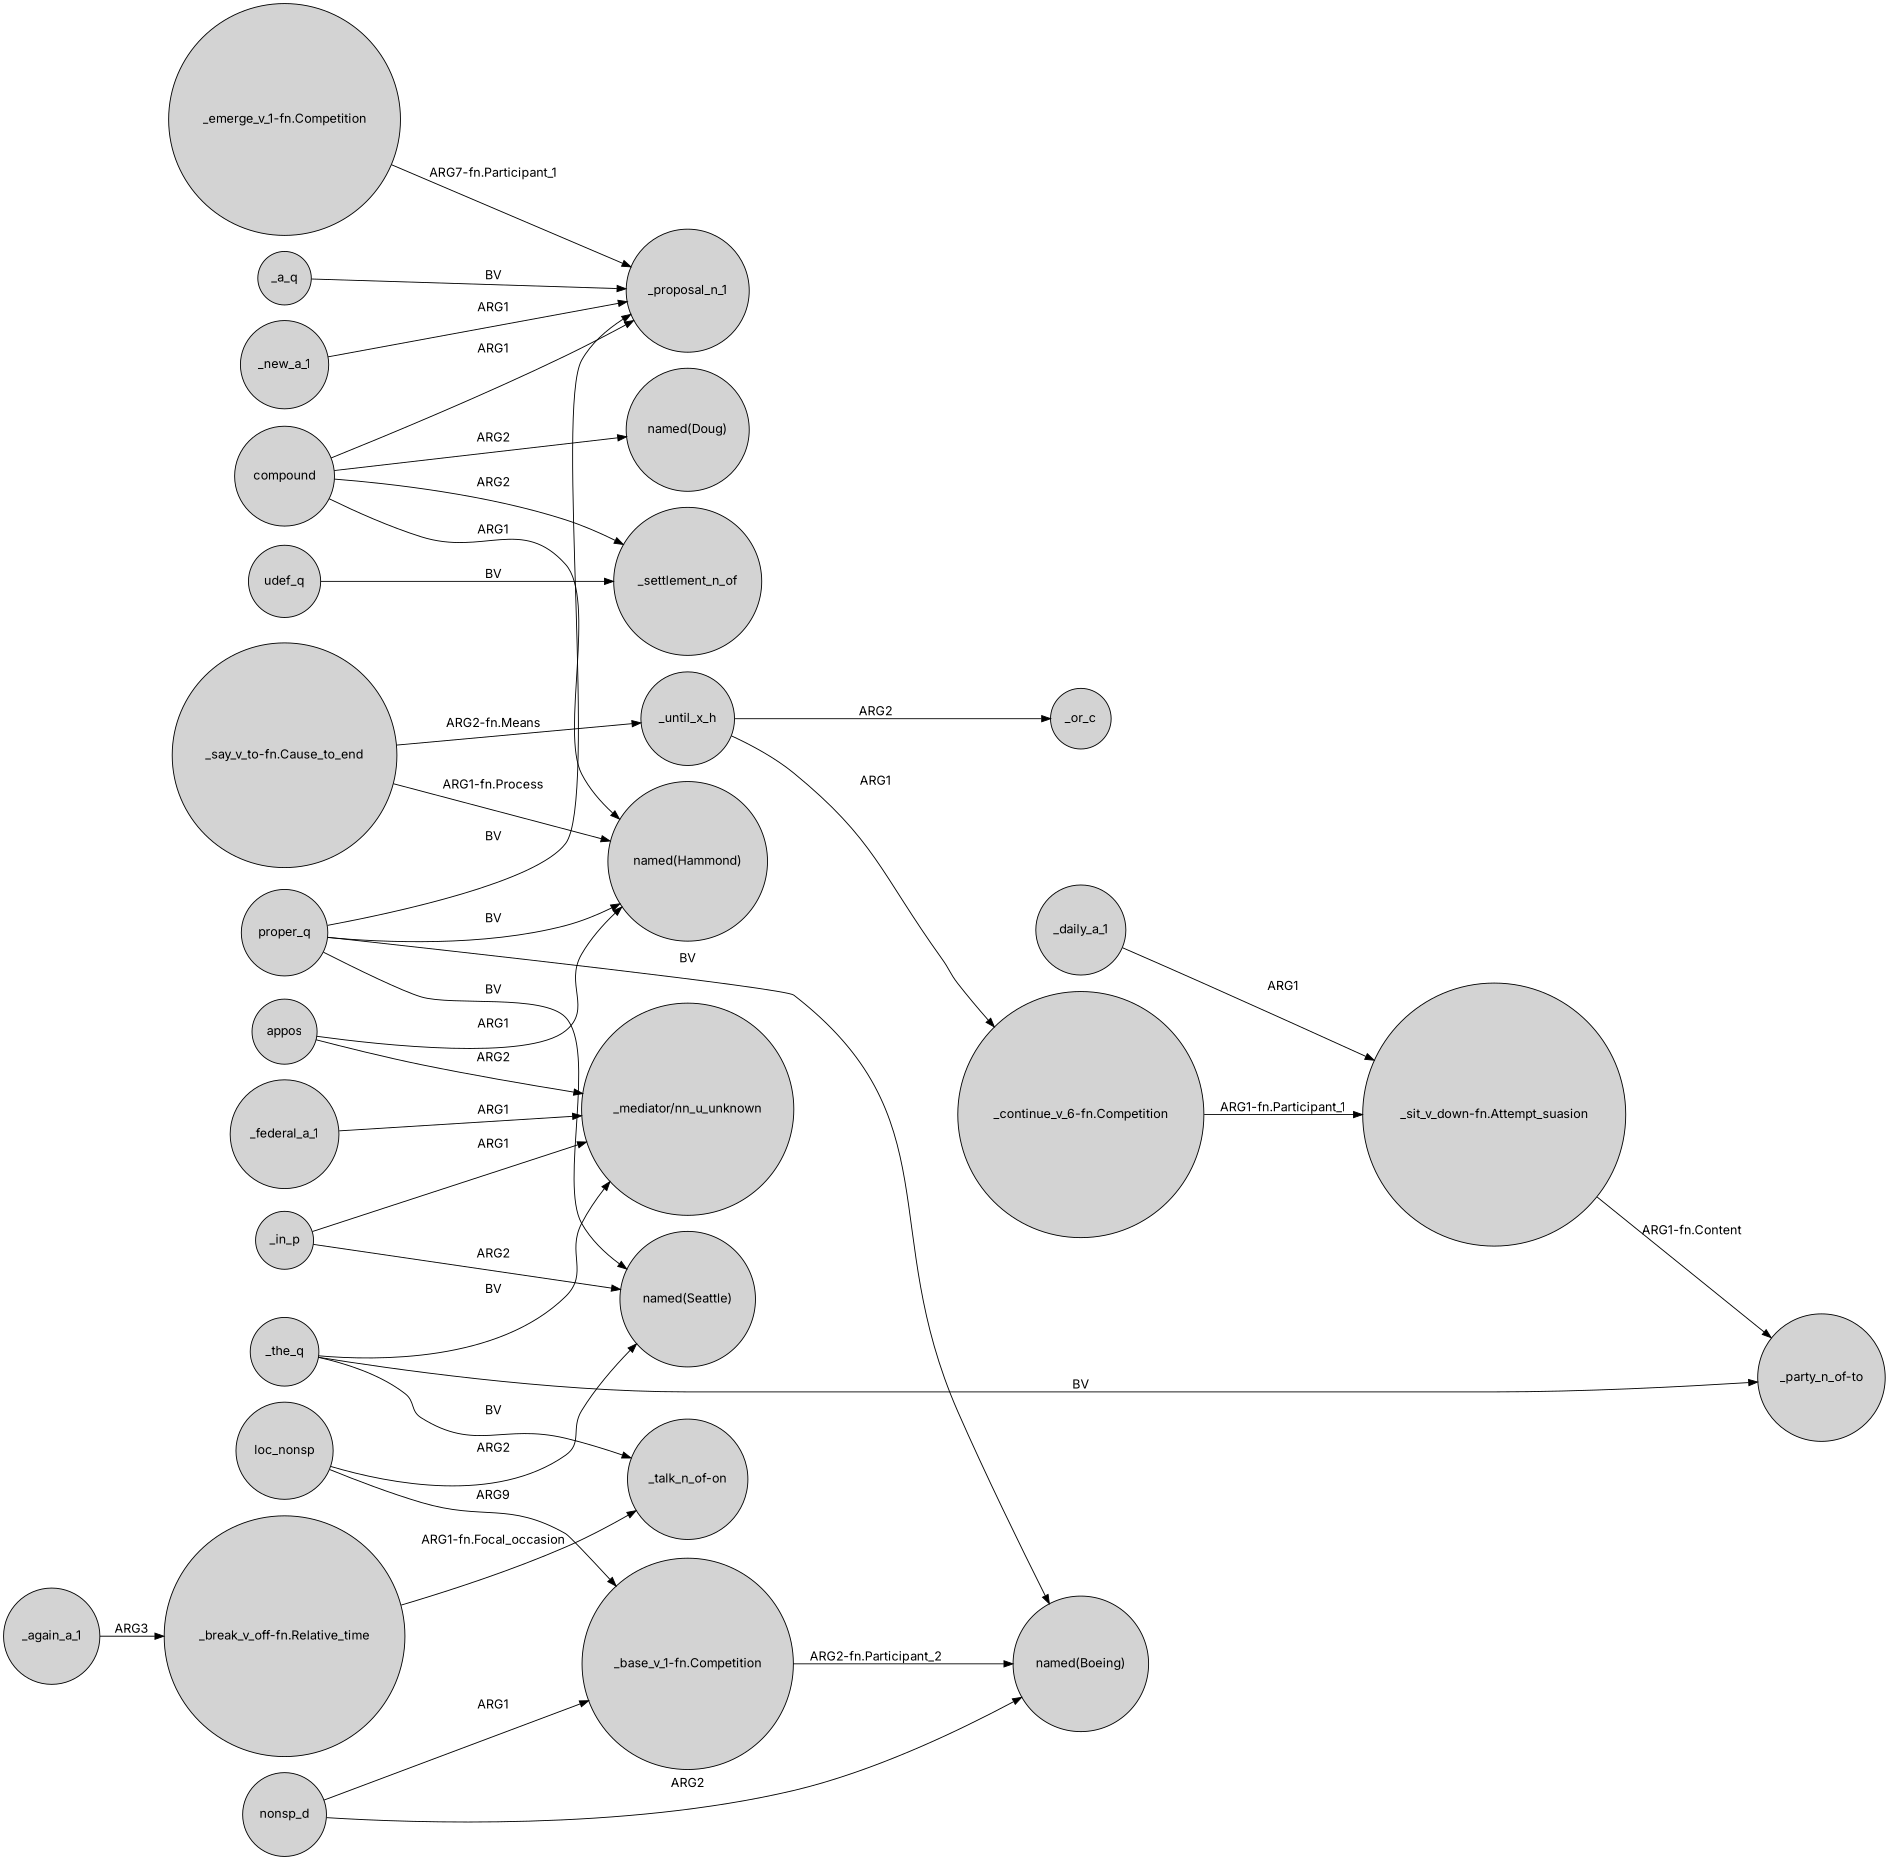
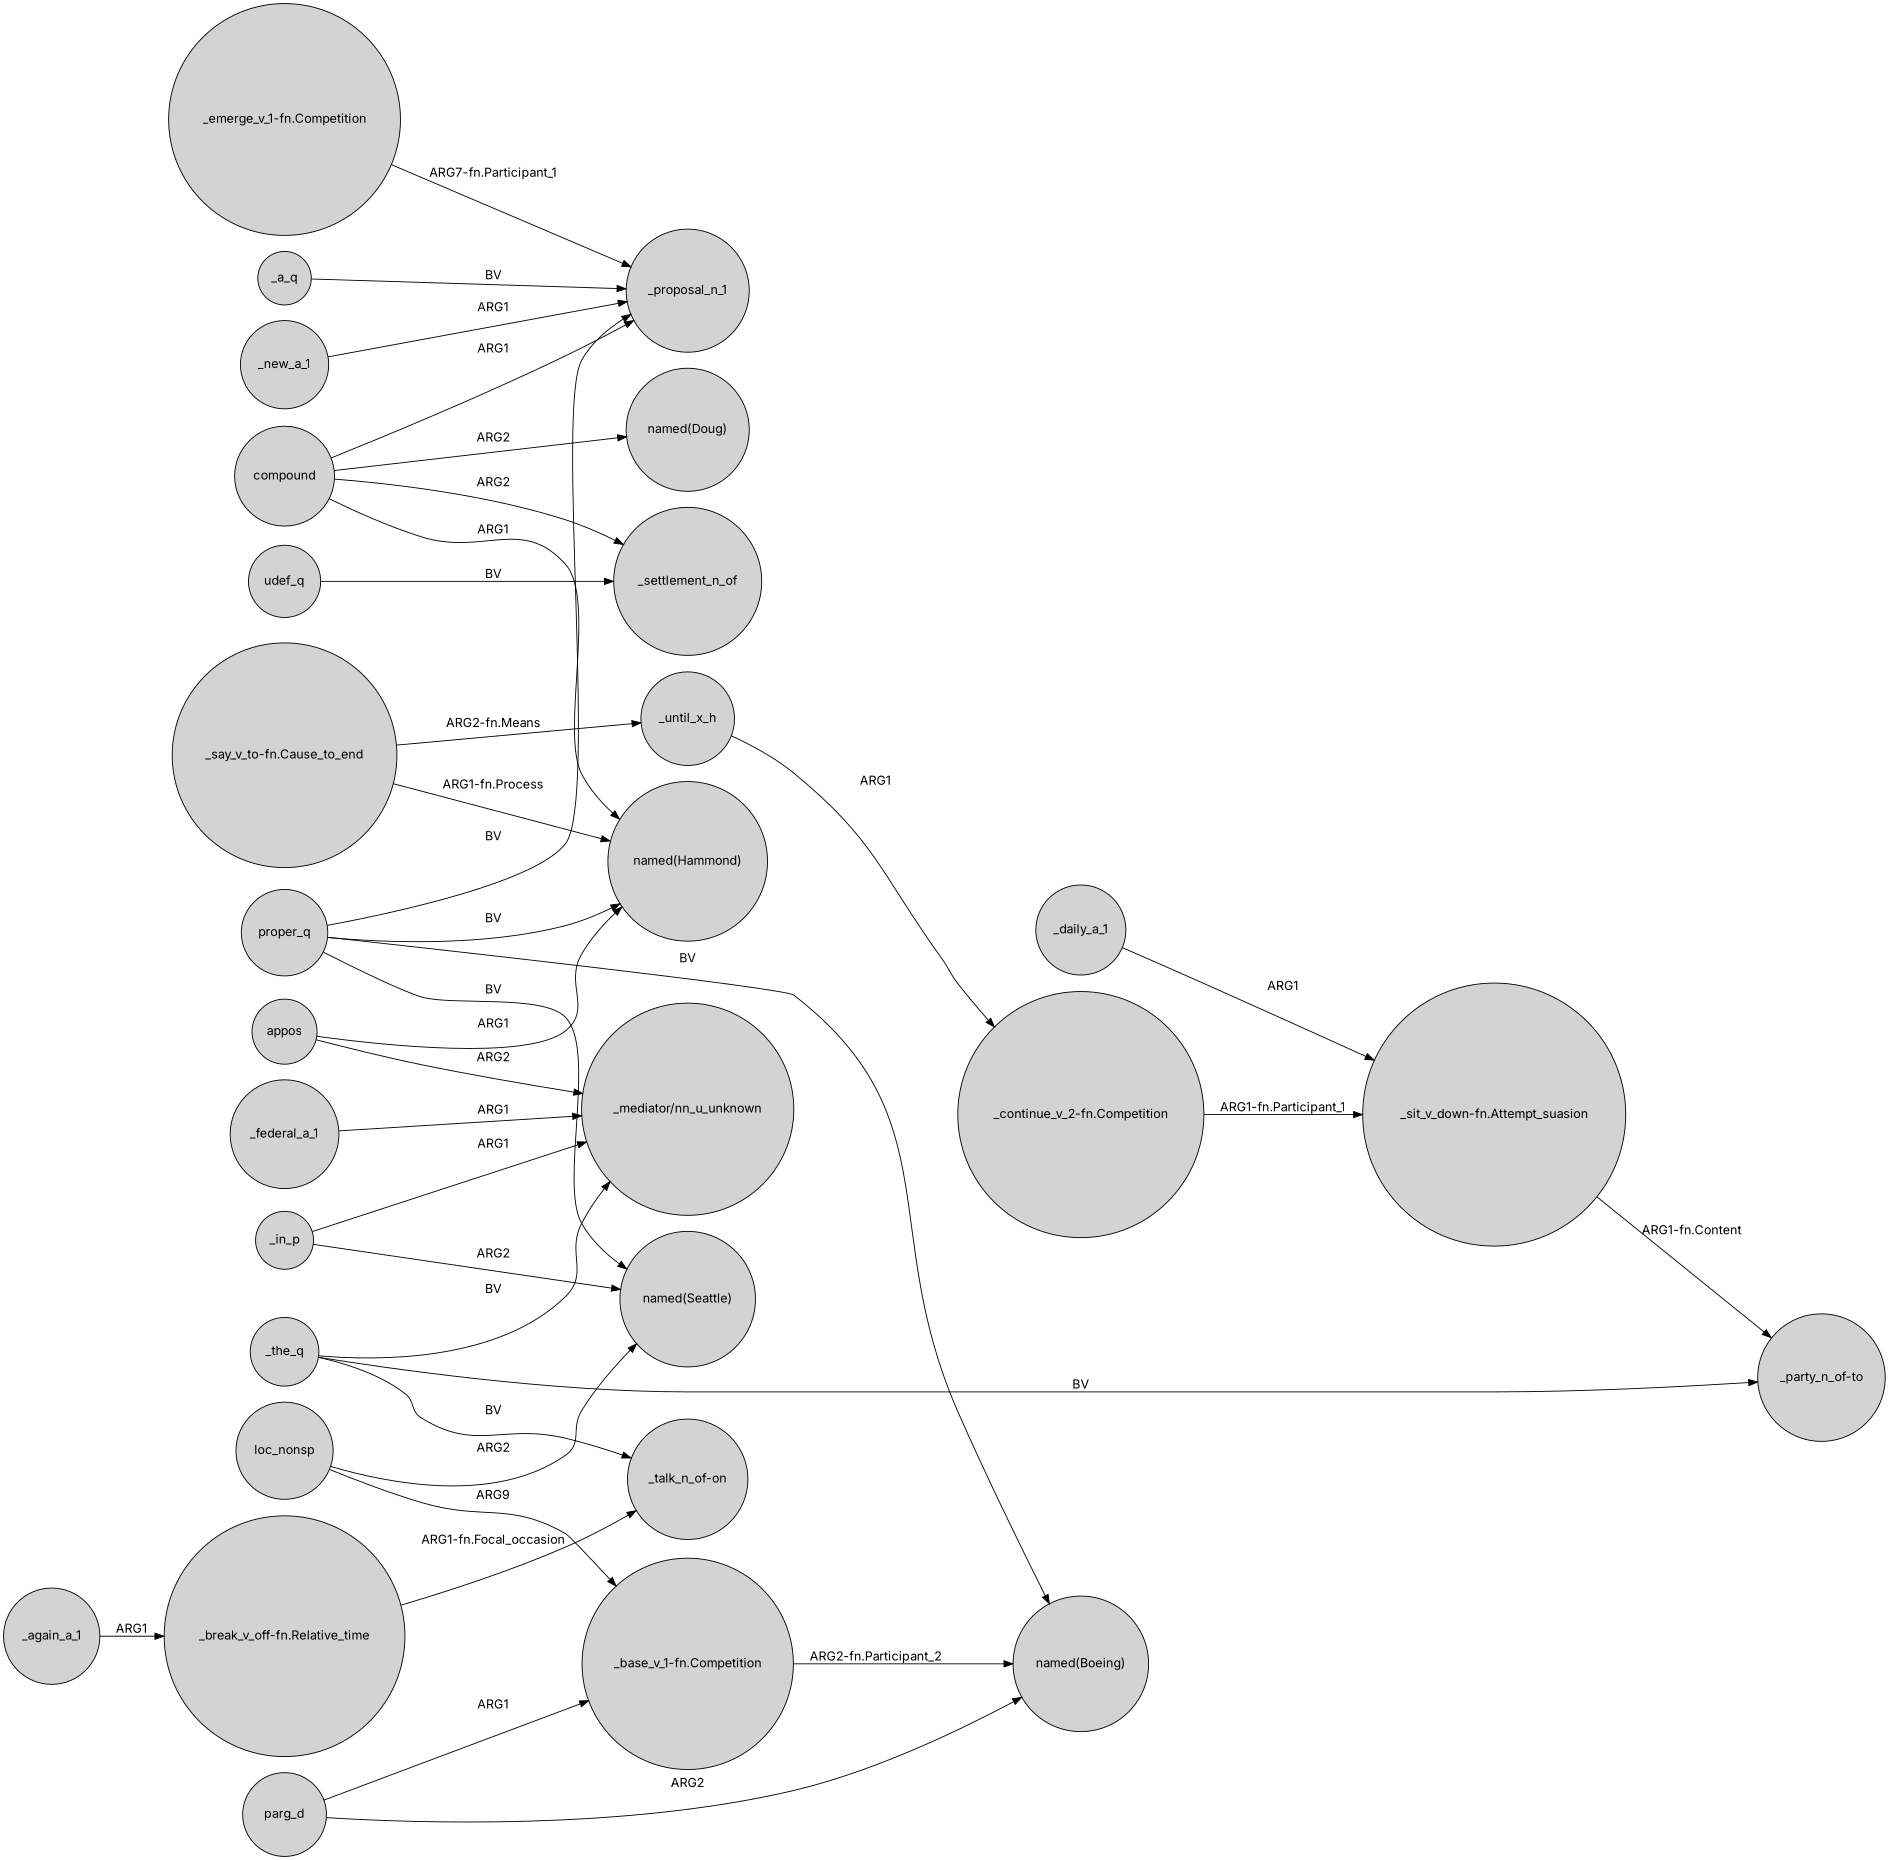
node "_or_c": removed
node "_continue_v_6-fn.Competition": label "_continue_v_6-fn.Competition" -> "_continue_v_2-fn.Competition"
edge "_again_a_1" -> "_break_v_off-fn.Relative_time": label "ARG3" -> "ARG1"
node "nonsp_d": label "nonsp_d" -> "parg_d"
